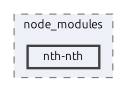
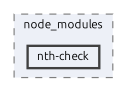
node "nth-nth": label "nth-nth" -> "nth-check"
